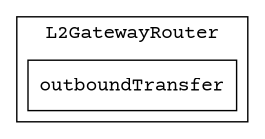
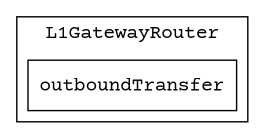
cluster "L2GatewayRouter": label "L2GatewayRouter" -> "L1GatewayRouter"
